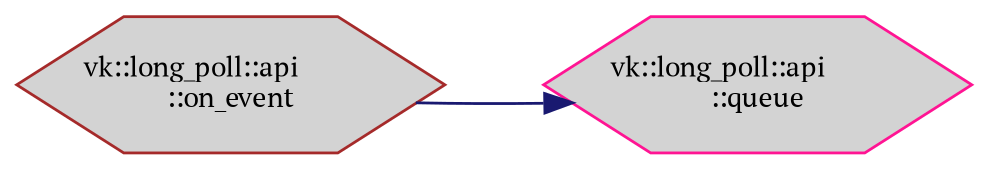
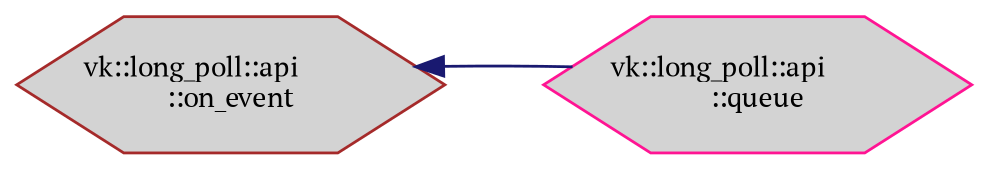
edge "vk::long_poll::api ::on_event" -> "vk::long_poll::api ::queue": reversed
